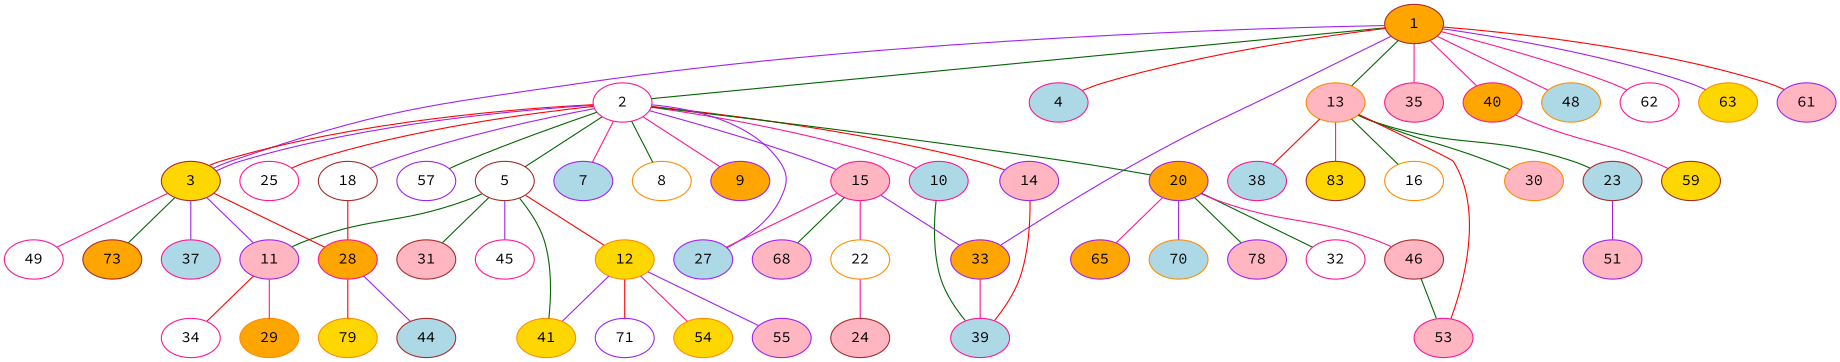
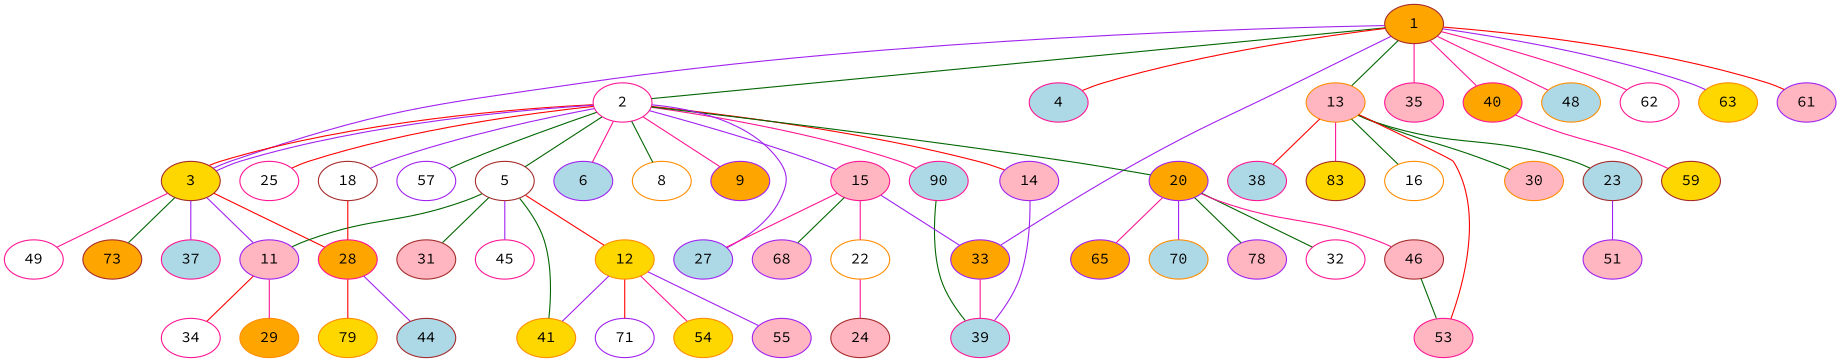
node "7": label "7" -> "6"
node "10": label "10" -> "90"
edge "14" -- "39": color red -> purple
